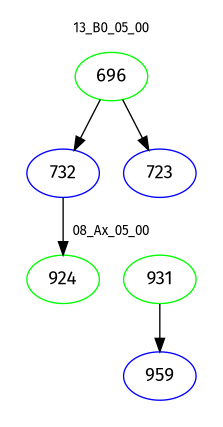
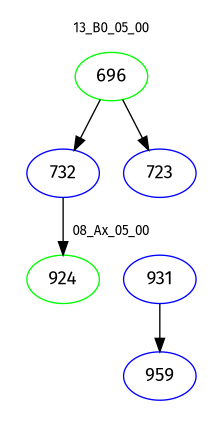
node "931": color green -> blue
